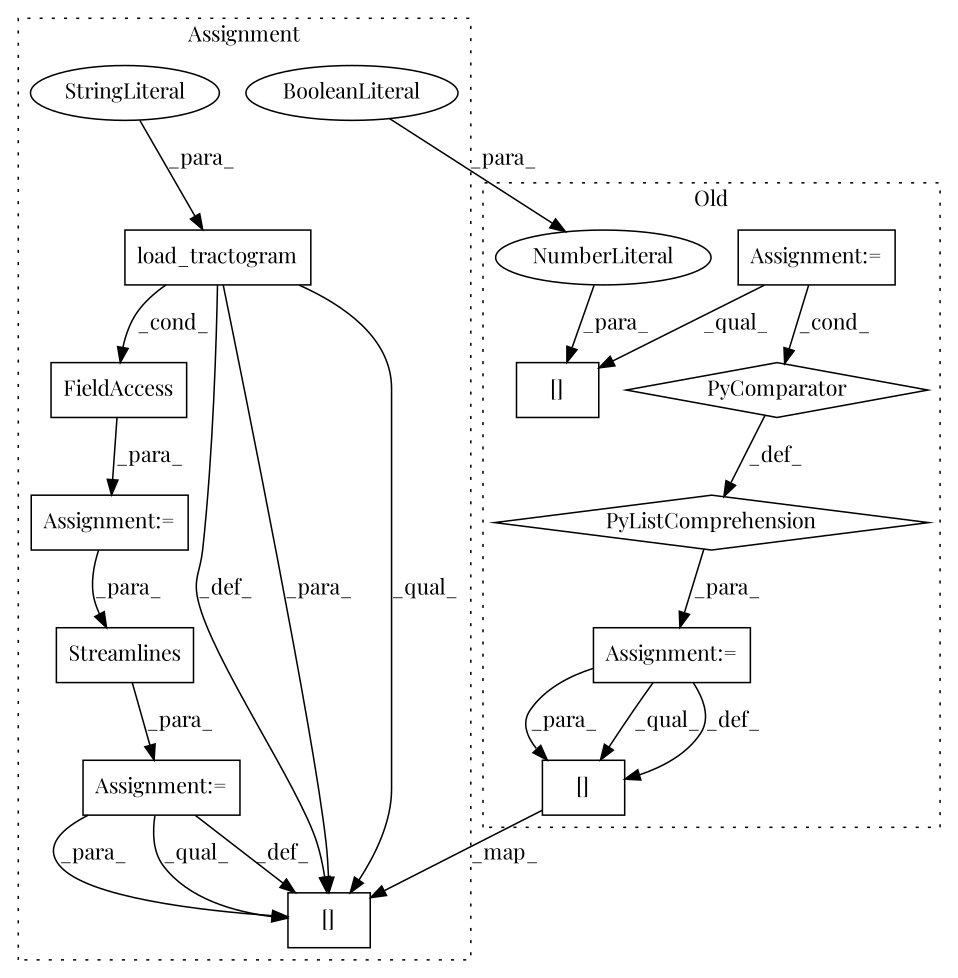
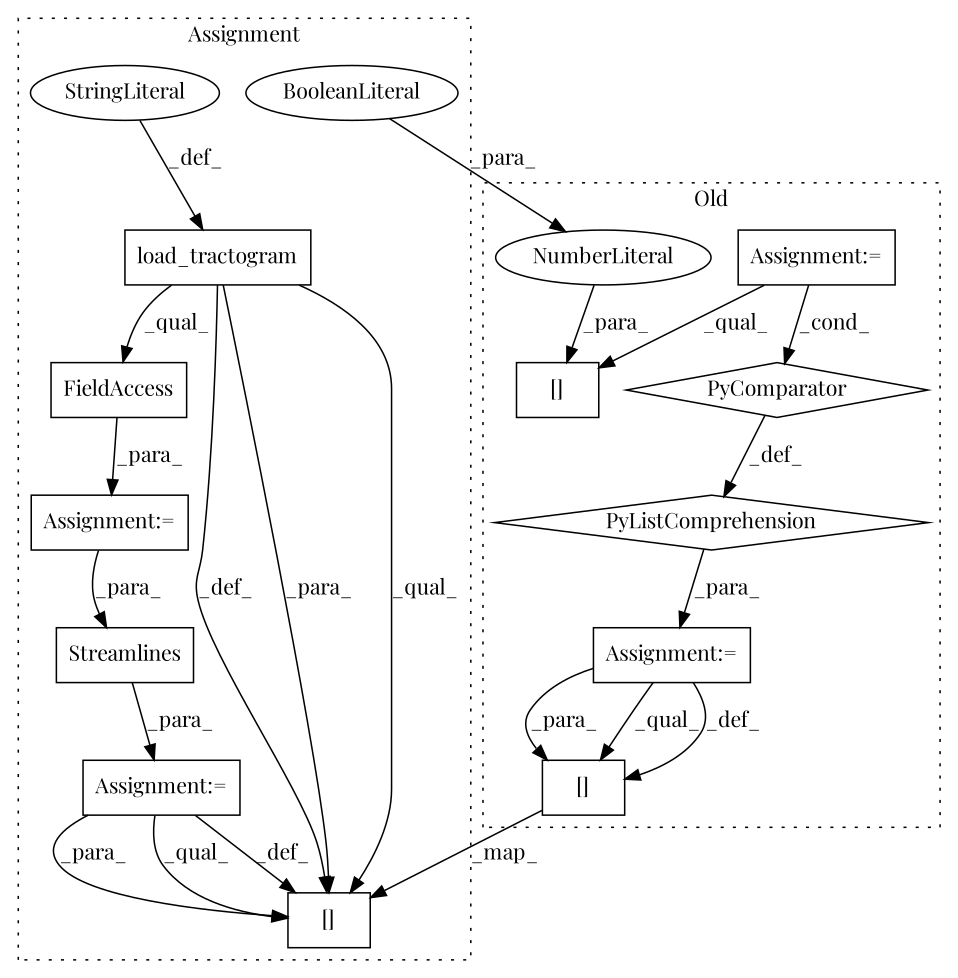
edge "StringLiteral" -> "load_tractogram": label "_para_" -> "_def_"
edge "load_tractogram" -> "FieldAccess": label "_cond_" -> "_qual_"
